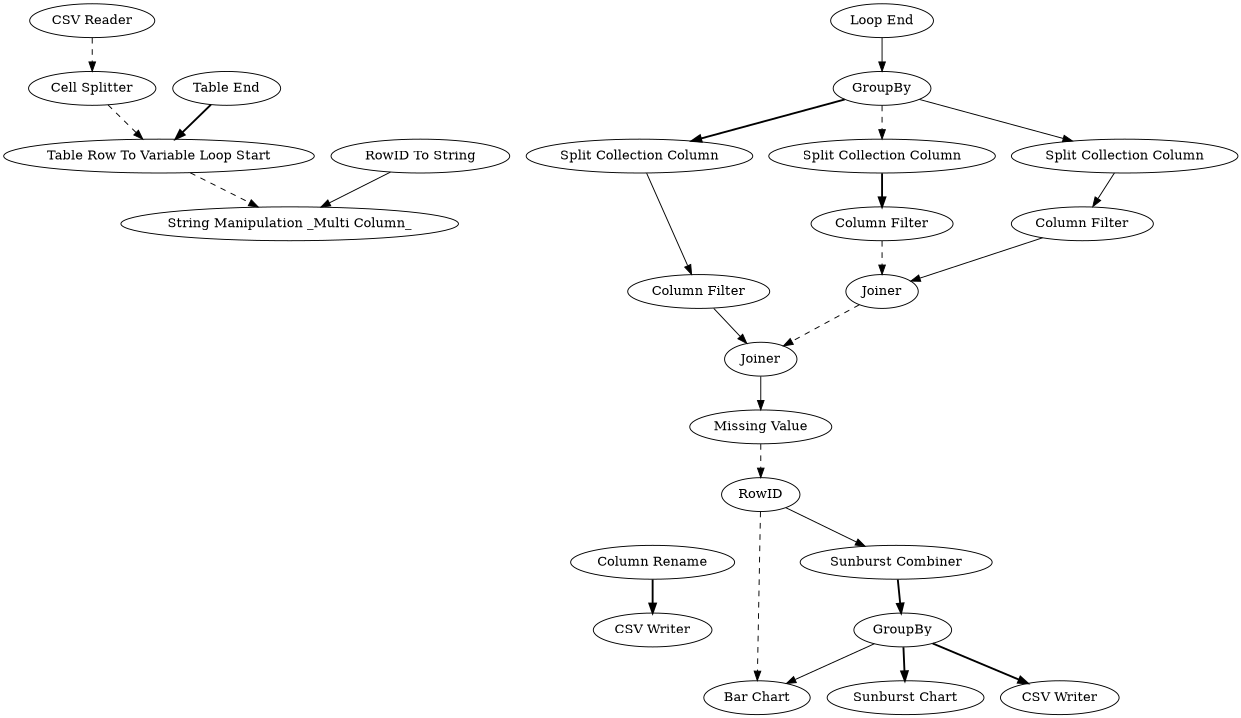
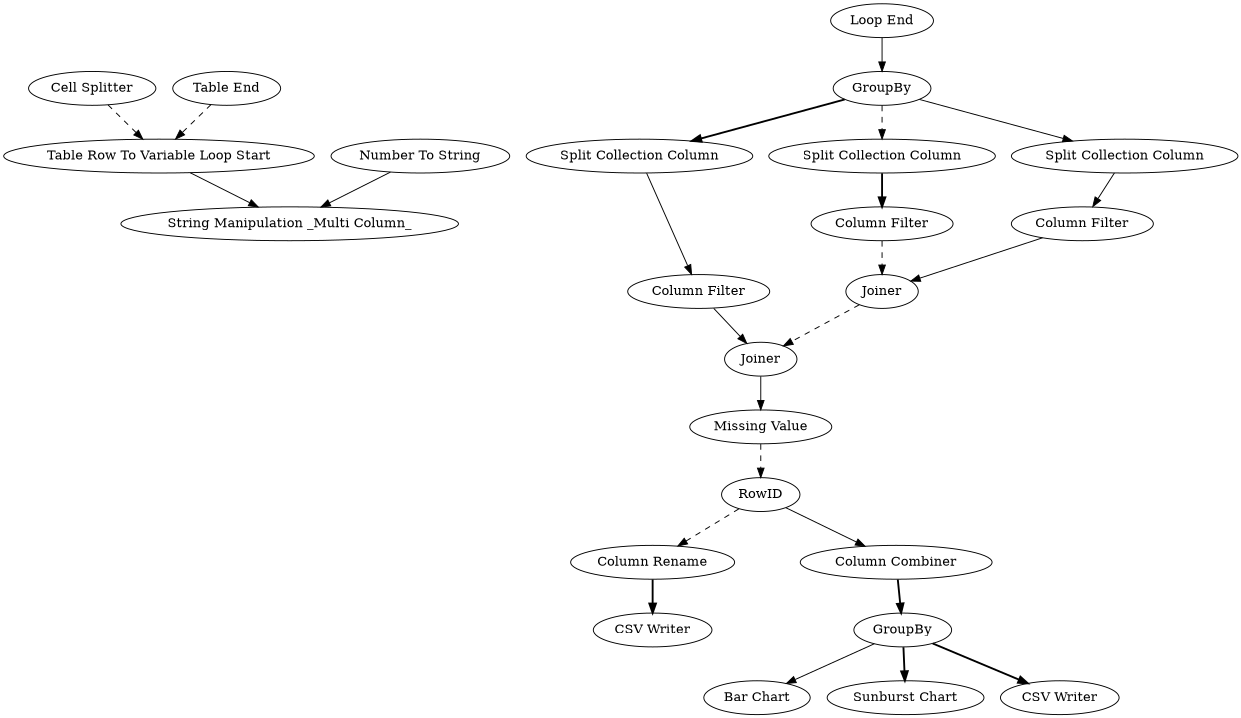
node "CSV Reader": removed
edge "Table End" -> "Table Row To Variable Loop Start": style bold -> dashed
node "RowID To String": label "RowID To String" -> "Number To String"
edge "Table Row To Variable Loop Start" -> "String Manipulation _Multi Column_": style dashed -> solid
node "Sunburst Combiner": label "Sunburst Combiner" -> "Column Combiner"
edge "RowID" -> "Bar Chart": now "RowID" -> "Column Rename"
